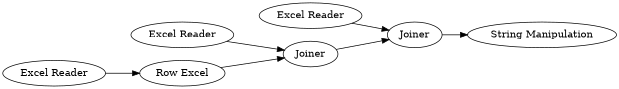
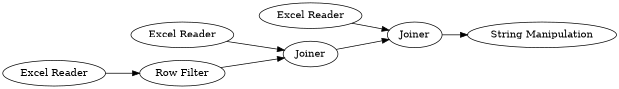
node "Row Excel": label "Row Excel" -> "Row Filter"
